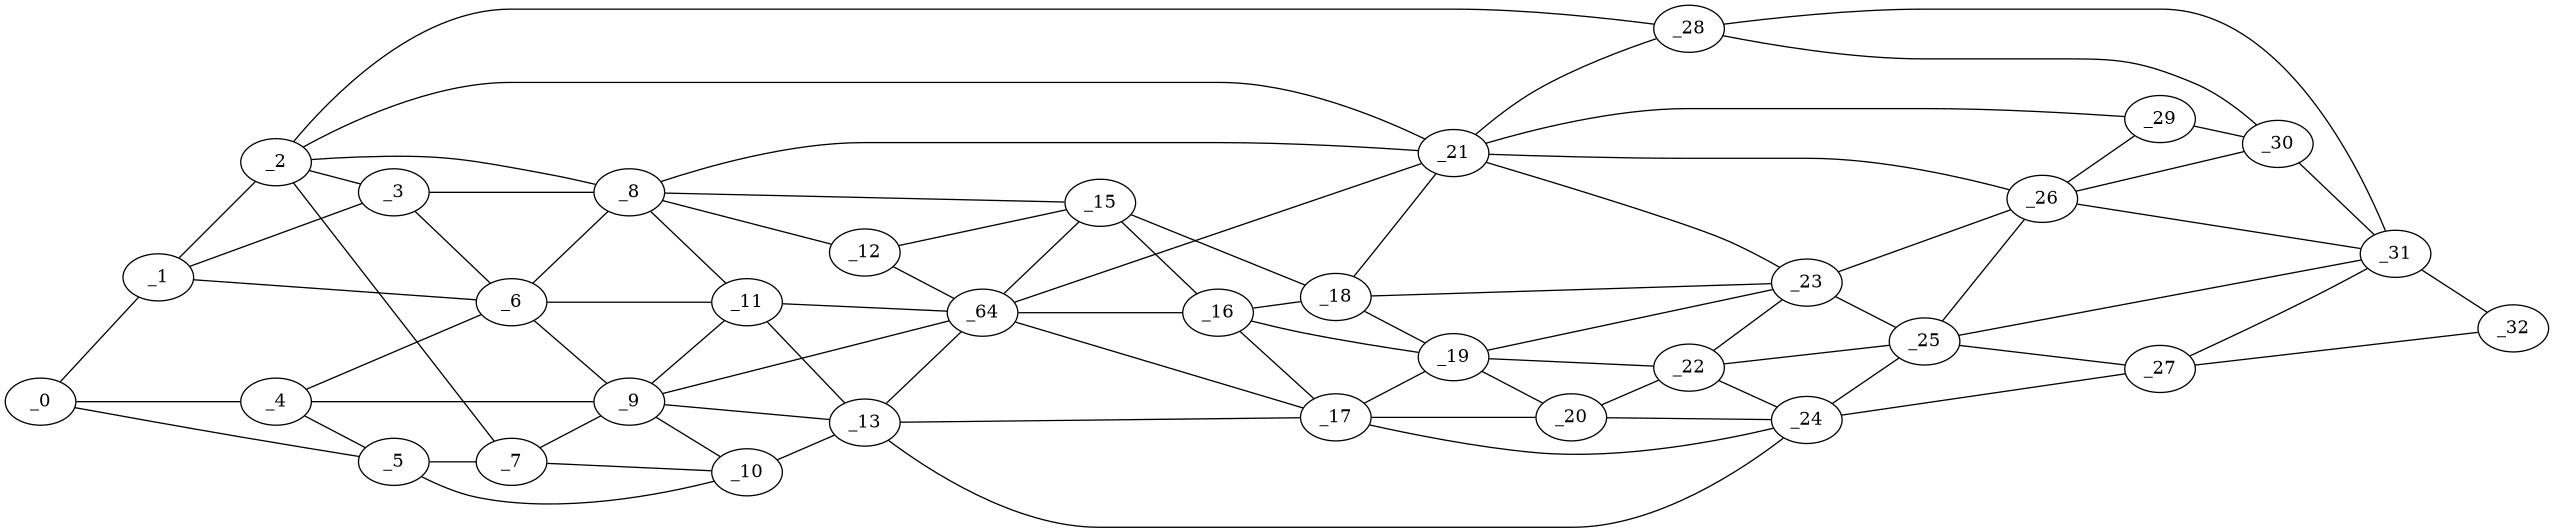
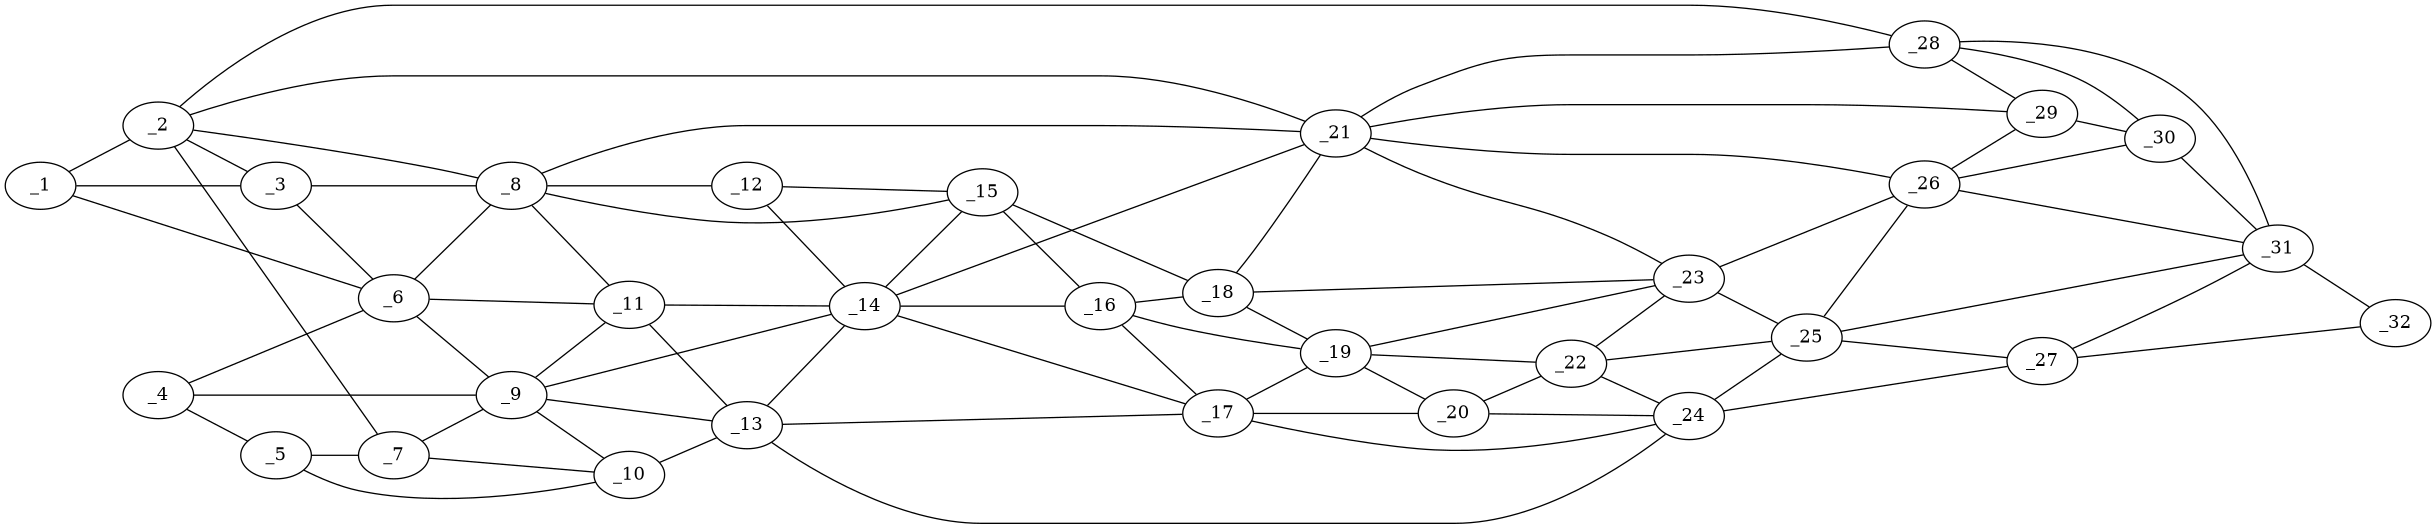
edge "_28" -- "_29": added
node "_64": label "_64" -> "_14"
node "_0": removed
